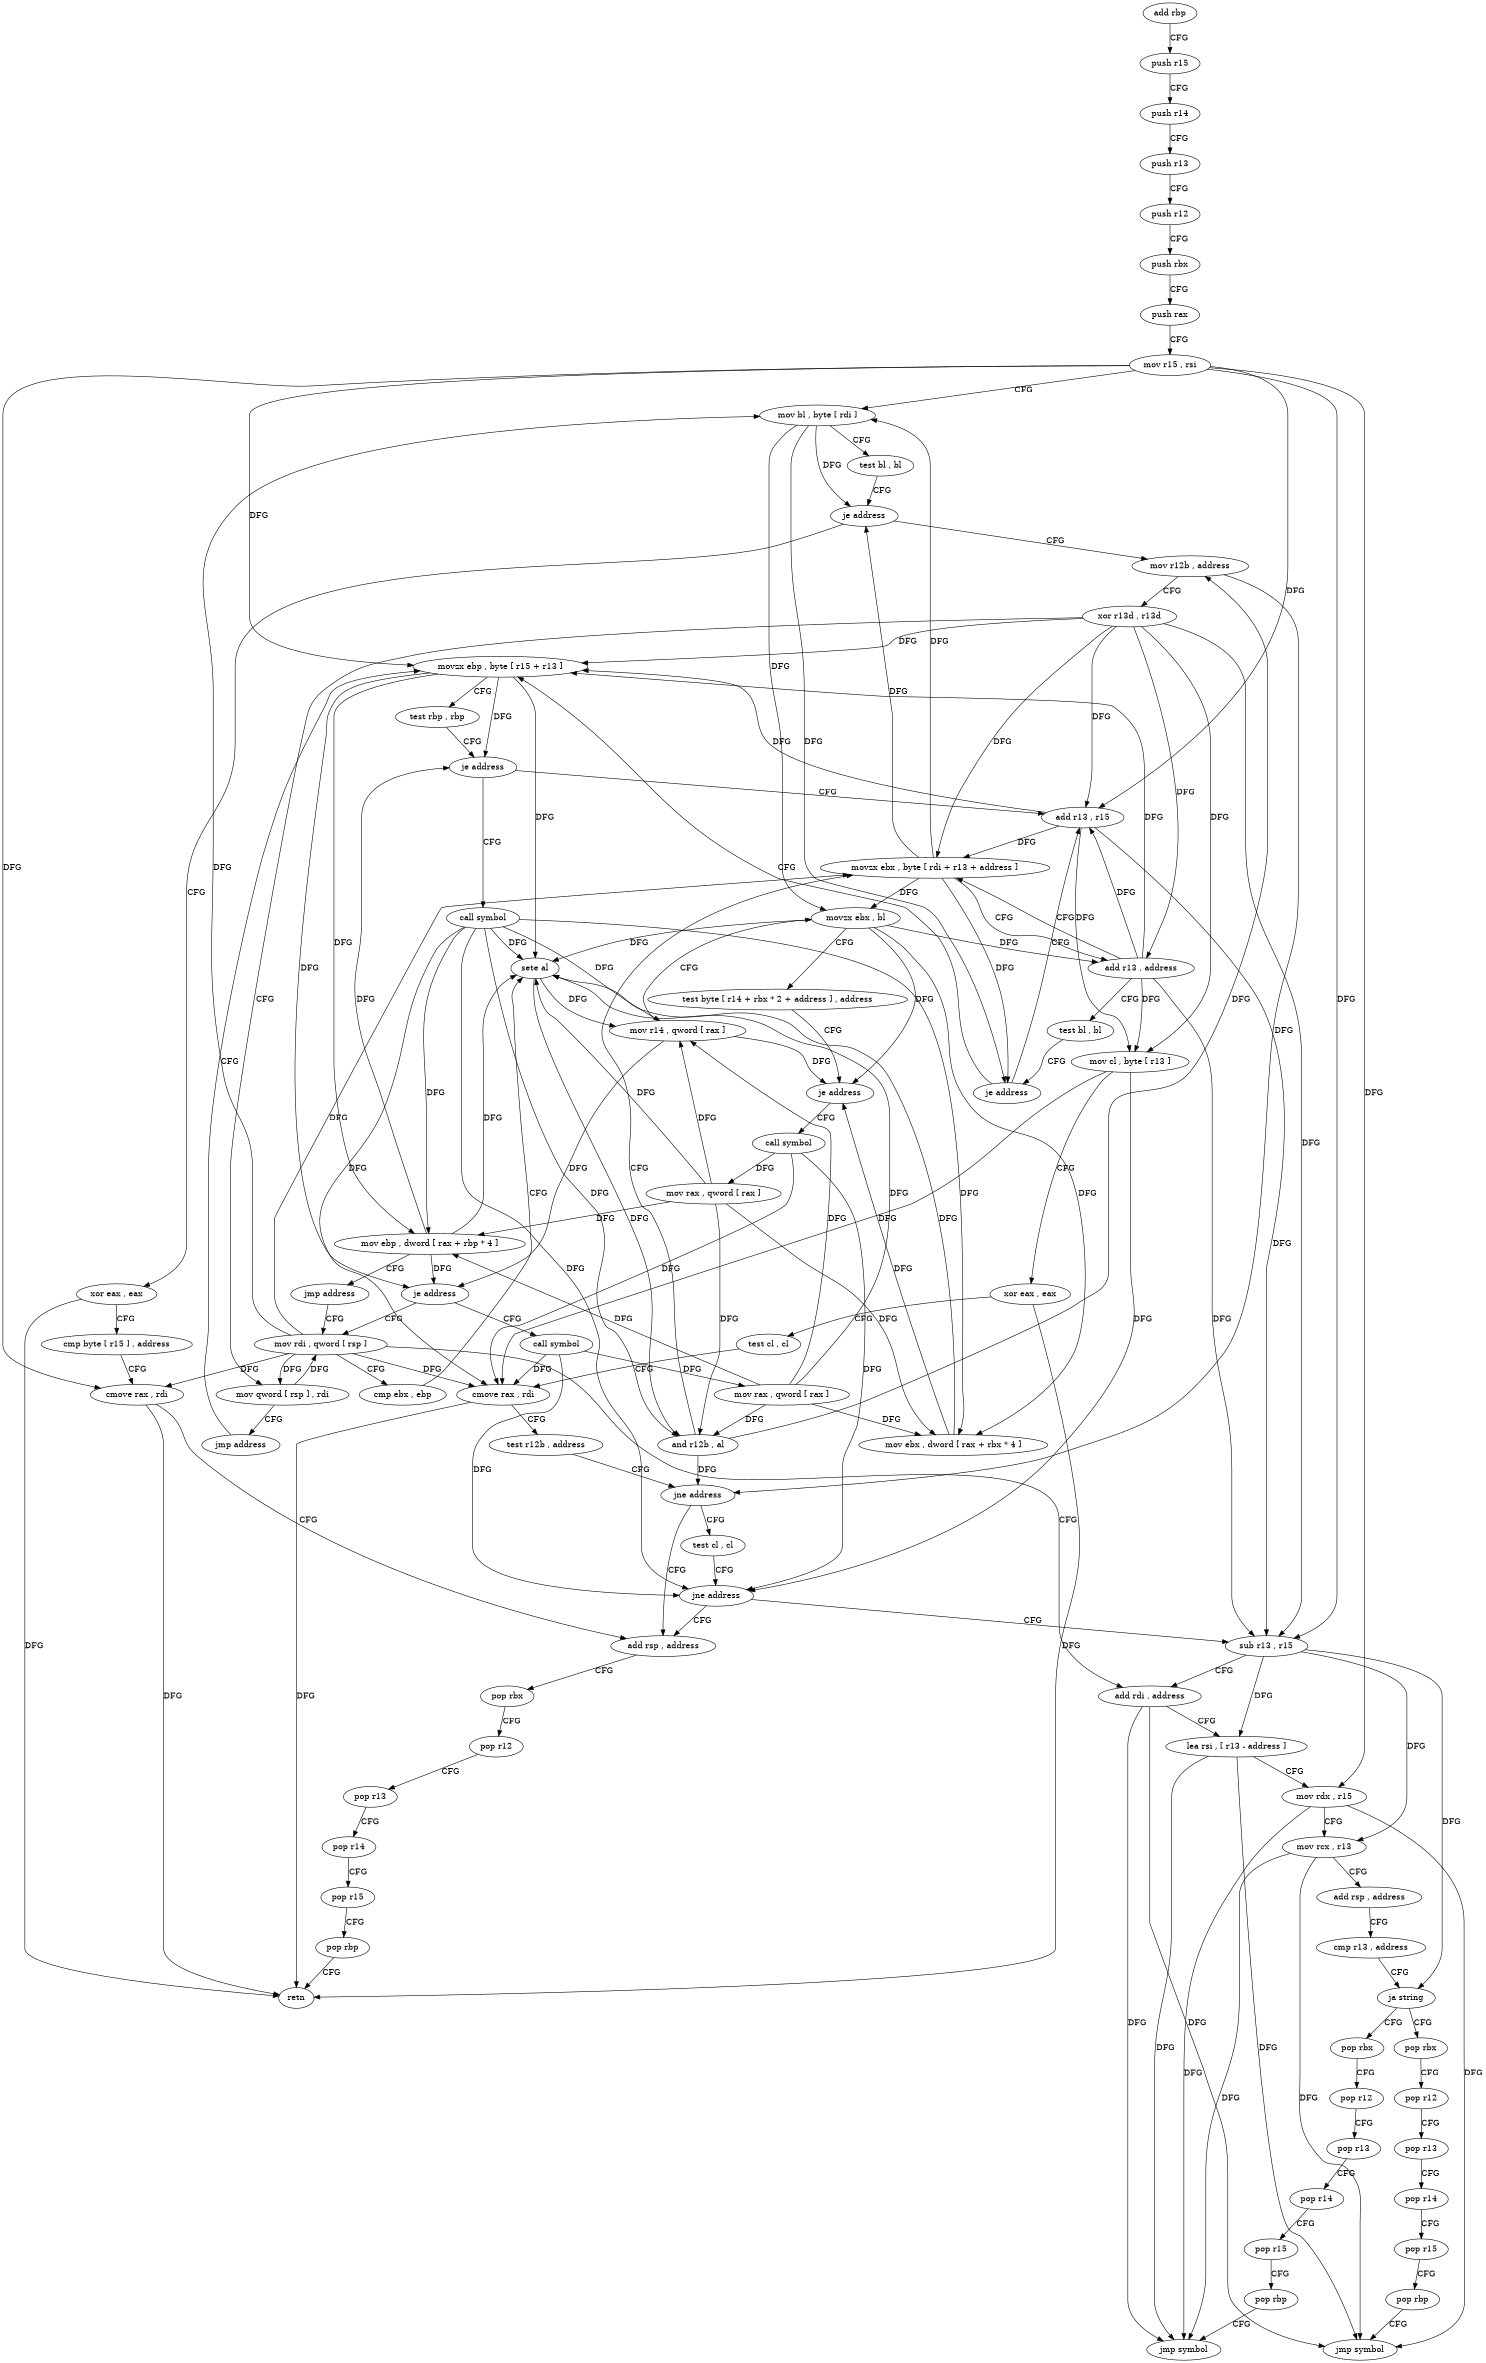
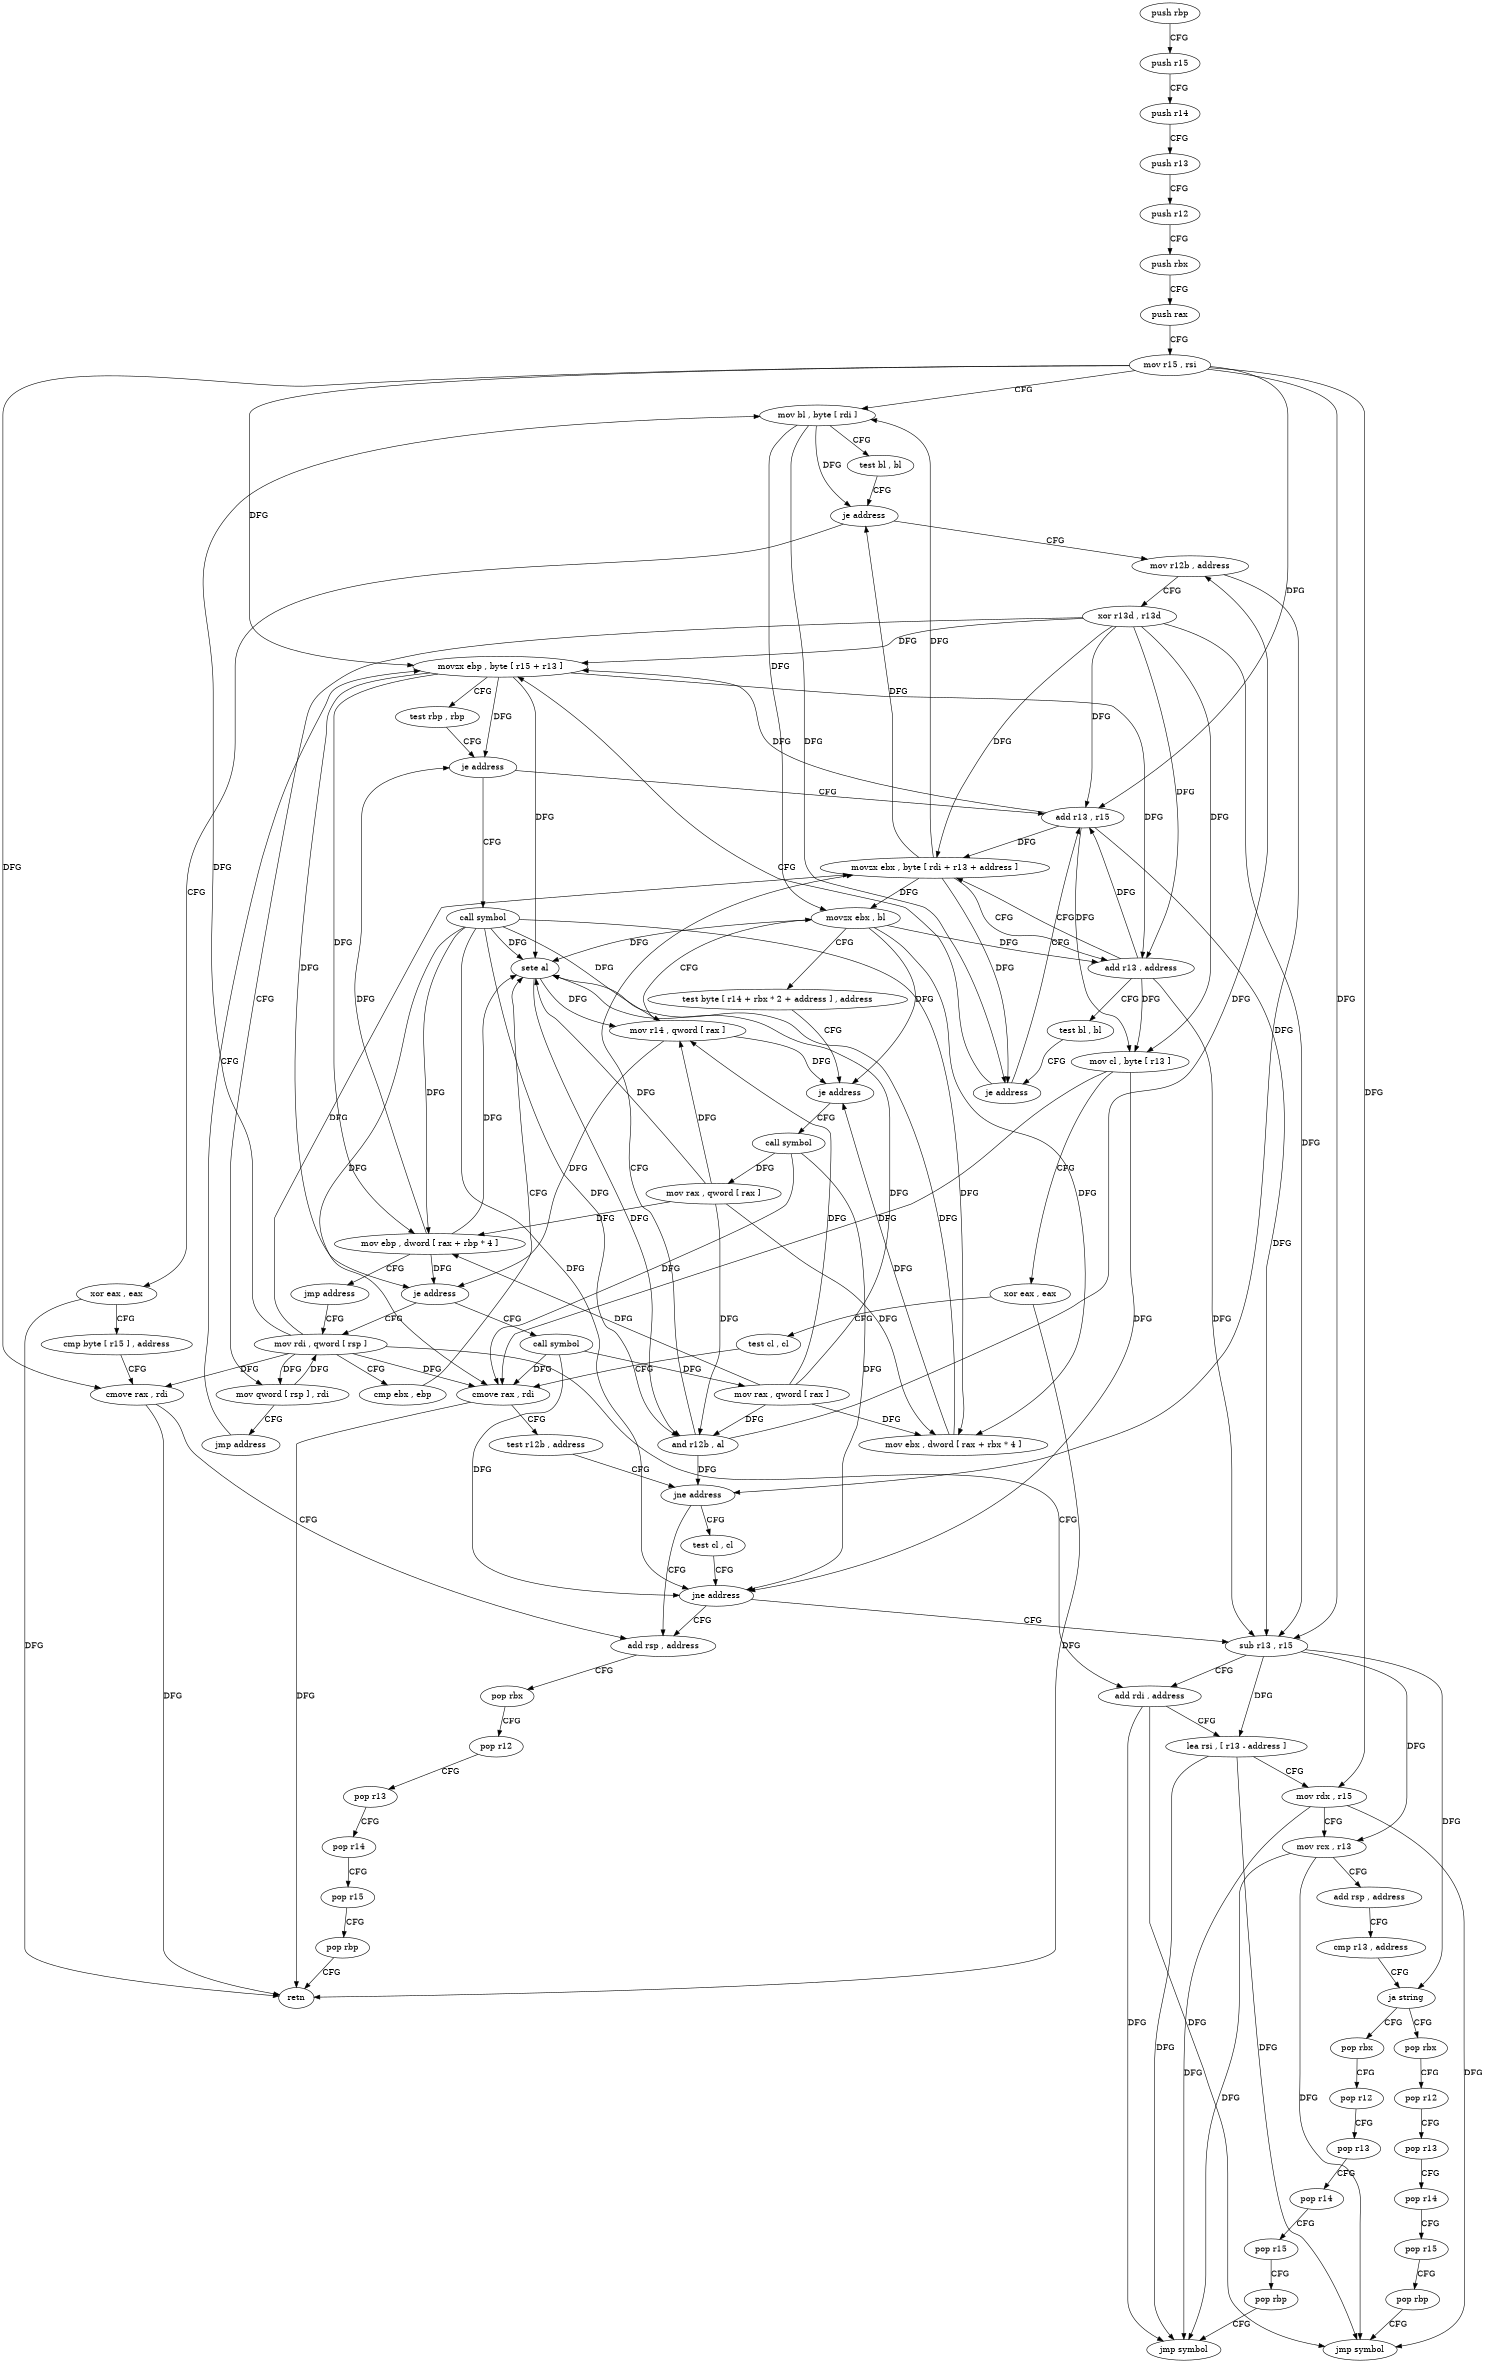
node "add rbp": label "add rbp" -> "push rbp"
edge "add r13 , address" -> "movzx ebp , byte [ r15 + r13 ]": reversed
